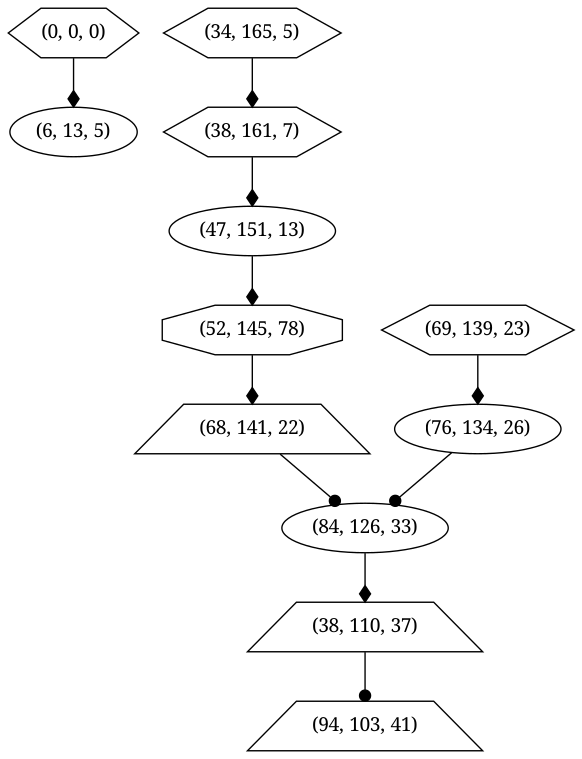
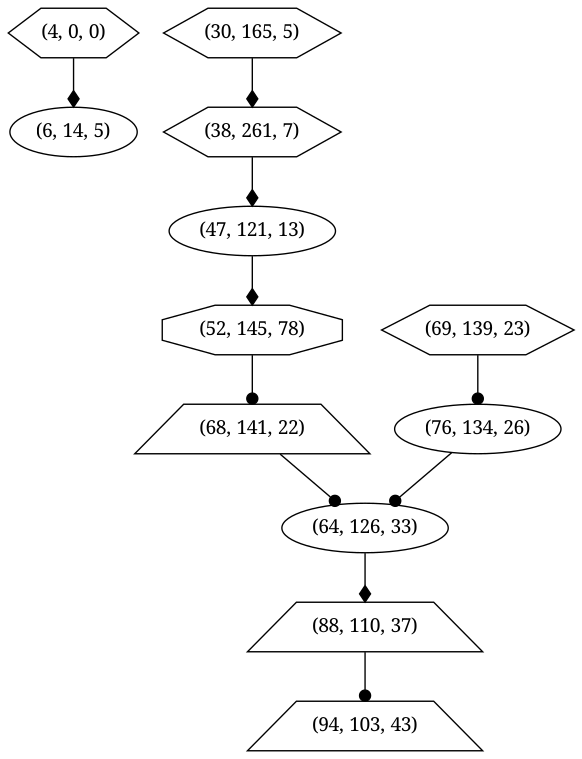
node "(0, 0, 0)": label "(0, 0, 0)" -> "(4, 0, 0)"
node "(34, 165, 5)": label "(34, 165, 5)" -> "(30, 165, 5)"
node "(6, 13, 5)": label "(6, 13, 5)" -> "(6, 14, 5)"
node "(38, 161, 7)": label "(38, 161, 7)" -> "(38, 261, 7)"
node "(47, 151, 13)": label "(47, 151, 13)" -> "(47, 121, 13)"
edge "(52, 145, 78)" -> "(68, 141, 22)": arrowhead diamond -> dot
edge "(69, 139, 23)" -> "(76, 134, 26)": arrowhead diamond -> dot
node "(84, 126, 33)": label "(84, 126, 33)" -> "(64, 126, 33)"
node "(38, 110, 37)": label "(38, 110, 37)" -> "(88, 110, 37)"
node "(94, 103, 41)": label "(94, 103, 41)" -> "(94, 103, 43)"
